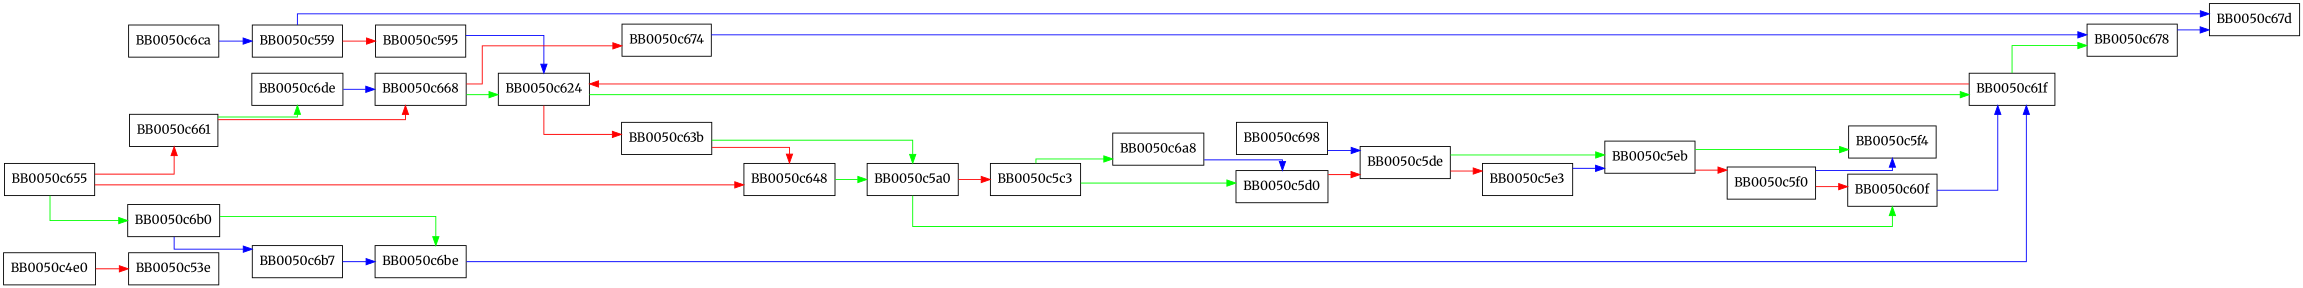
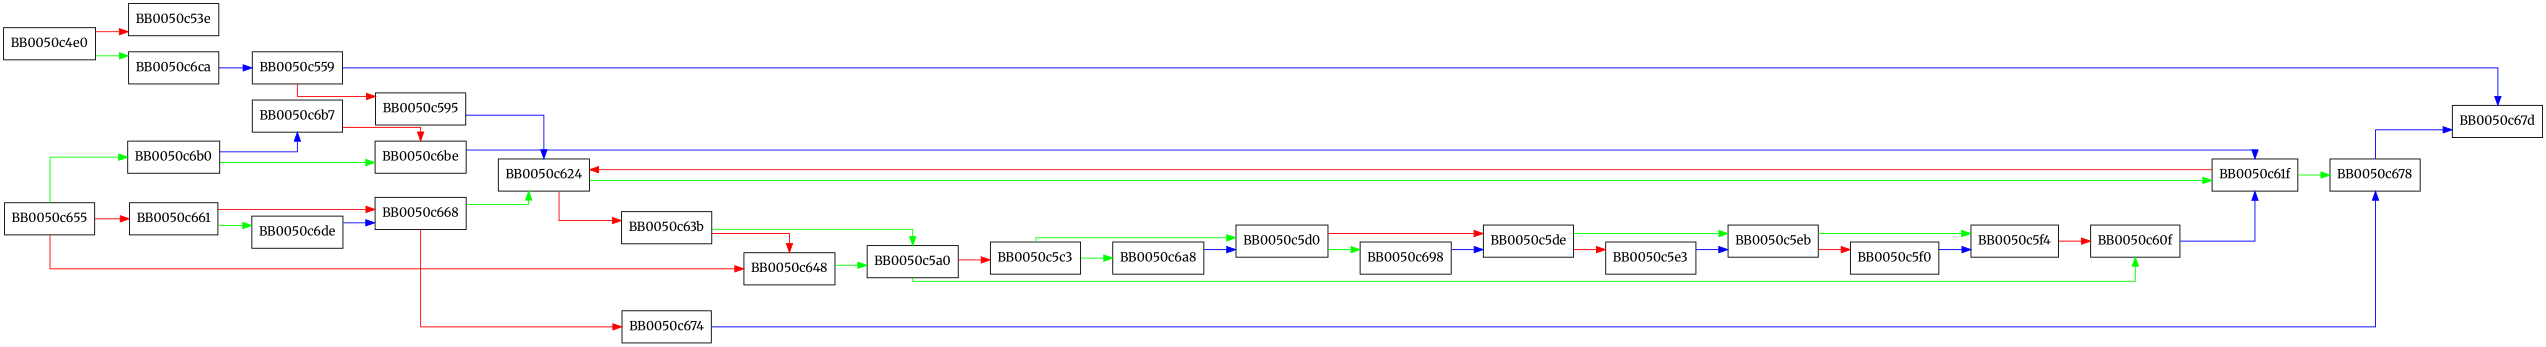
edge "BB0050c4e0" -> "BB0050c6ca": added
edge "BB0050c5f0" -> "BB0050c60f": now "BB0050c5f4" -> "BB0050c60f"
edge "BB0050c5d0" -> "BB0050c698": added
edge "BB0050c6b7" -> "BB0050c6be": color blue -> red
